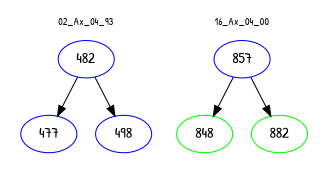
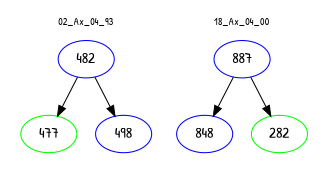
cluster "16_Ax_04_00": label "16_Ax_04_00" -> "18_Ax_04_00"
node "857": label "857" -> "887"
node "477": color blue -> green
node "848": color green -> blue
node "882": label "882" -> "282"
